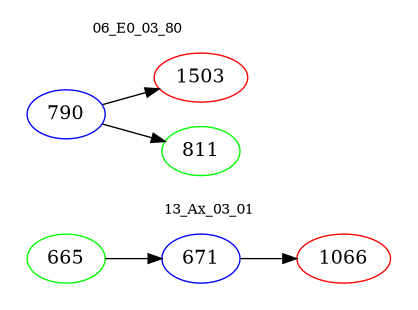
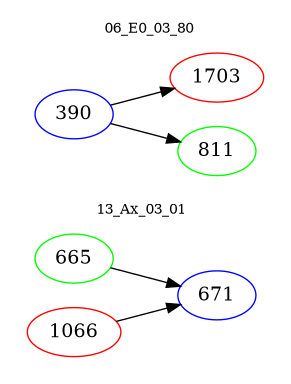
node "1503": label "1503" -> "1703"
node "790": label "790" -> "390"
edge "671" -> "1066": reversed
